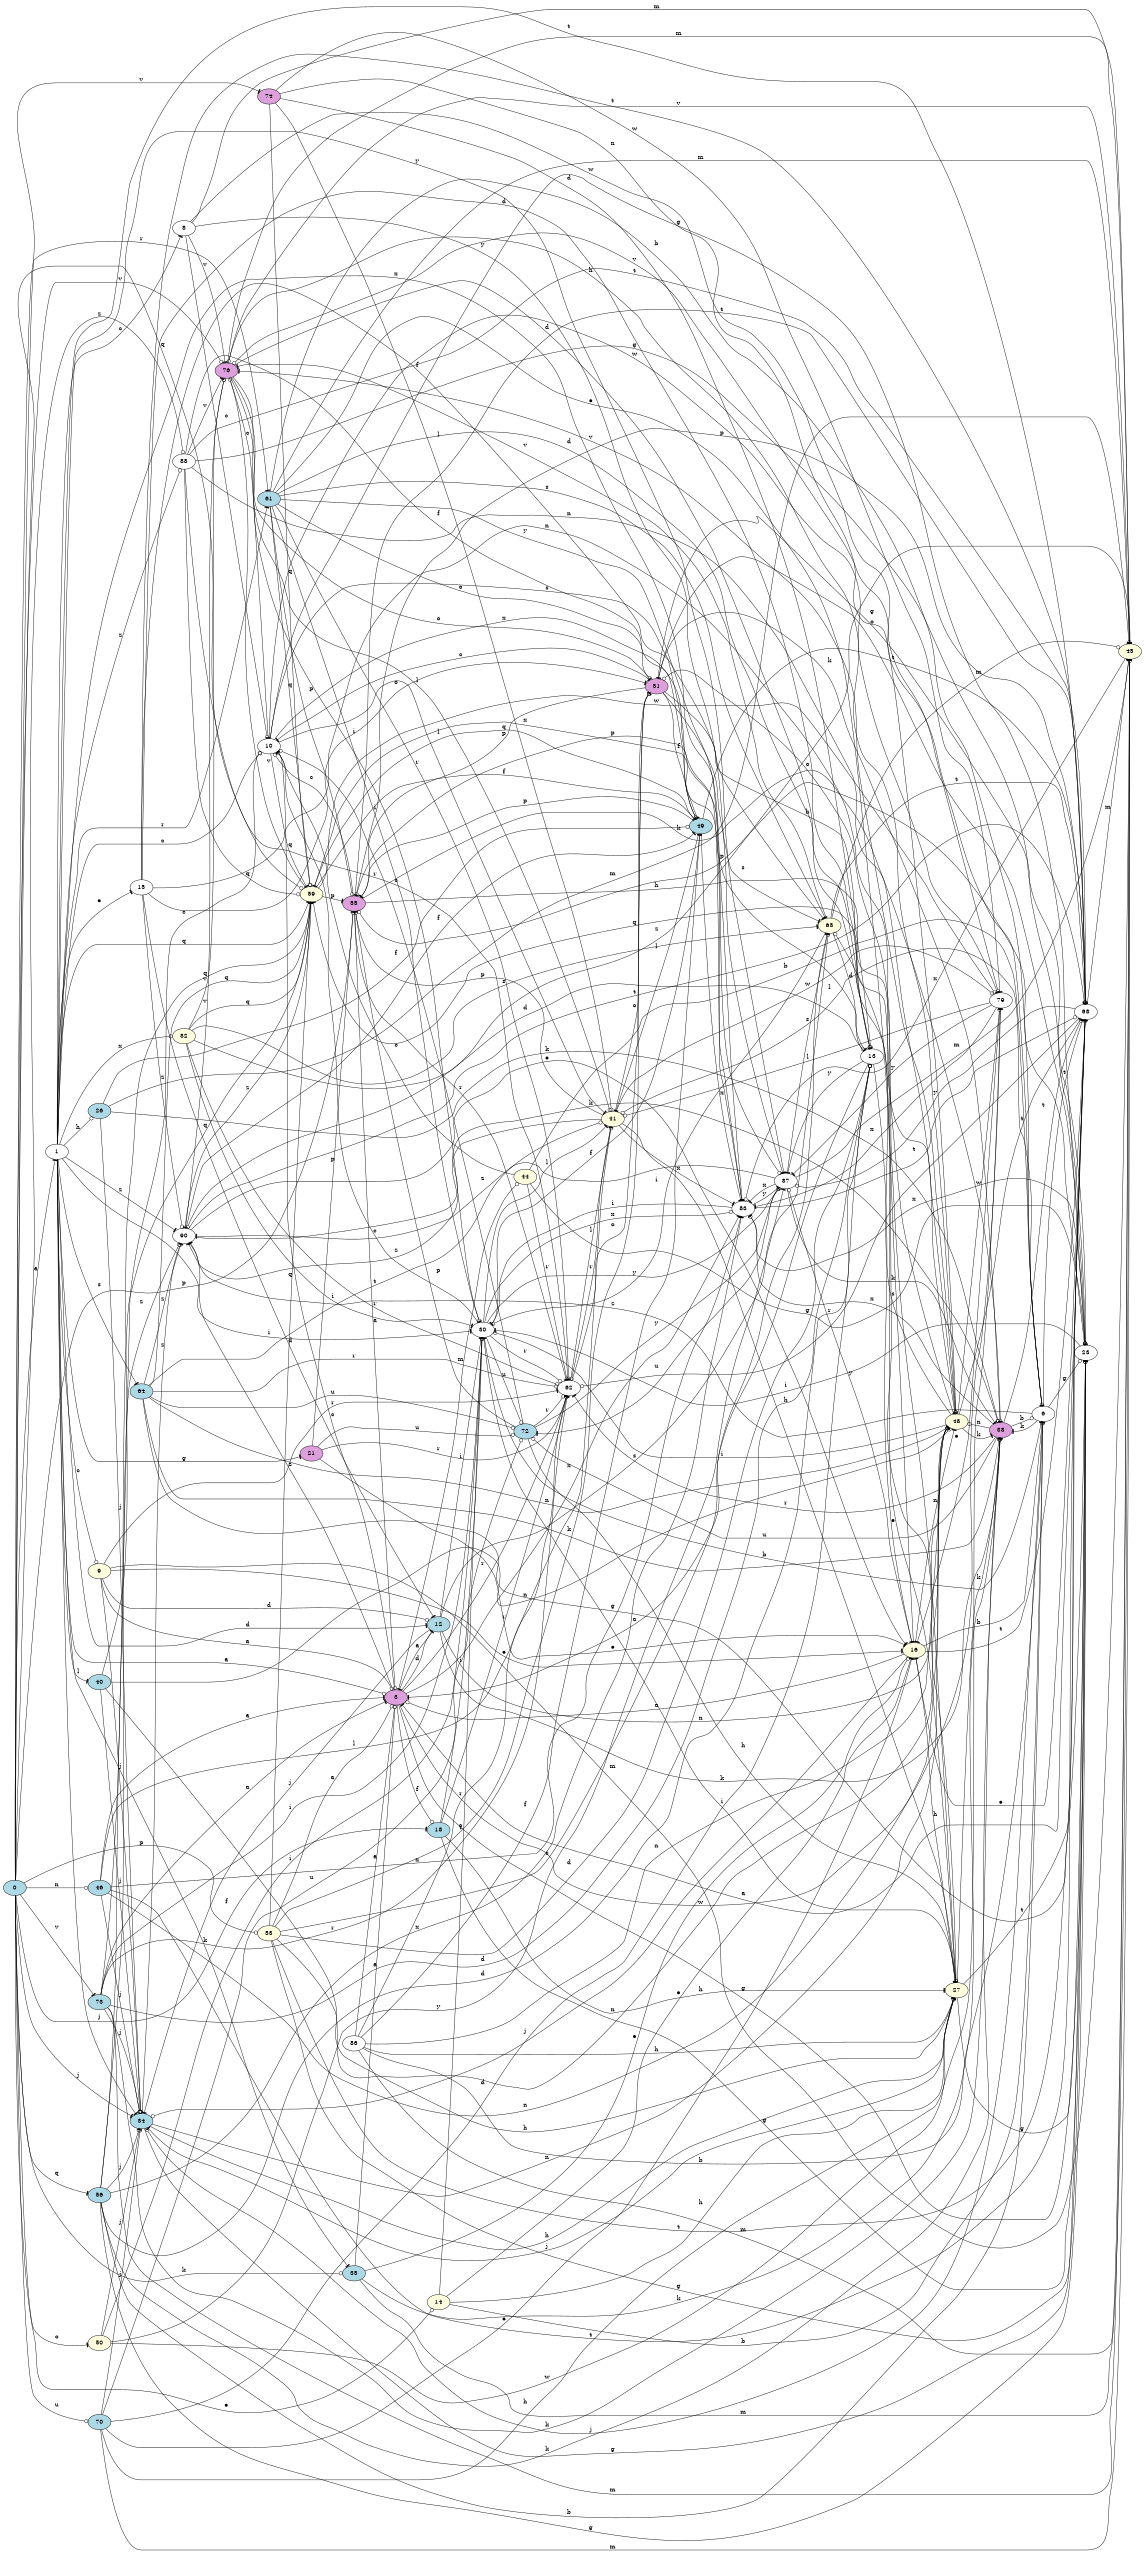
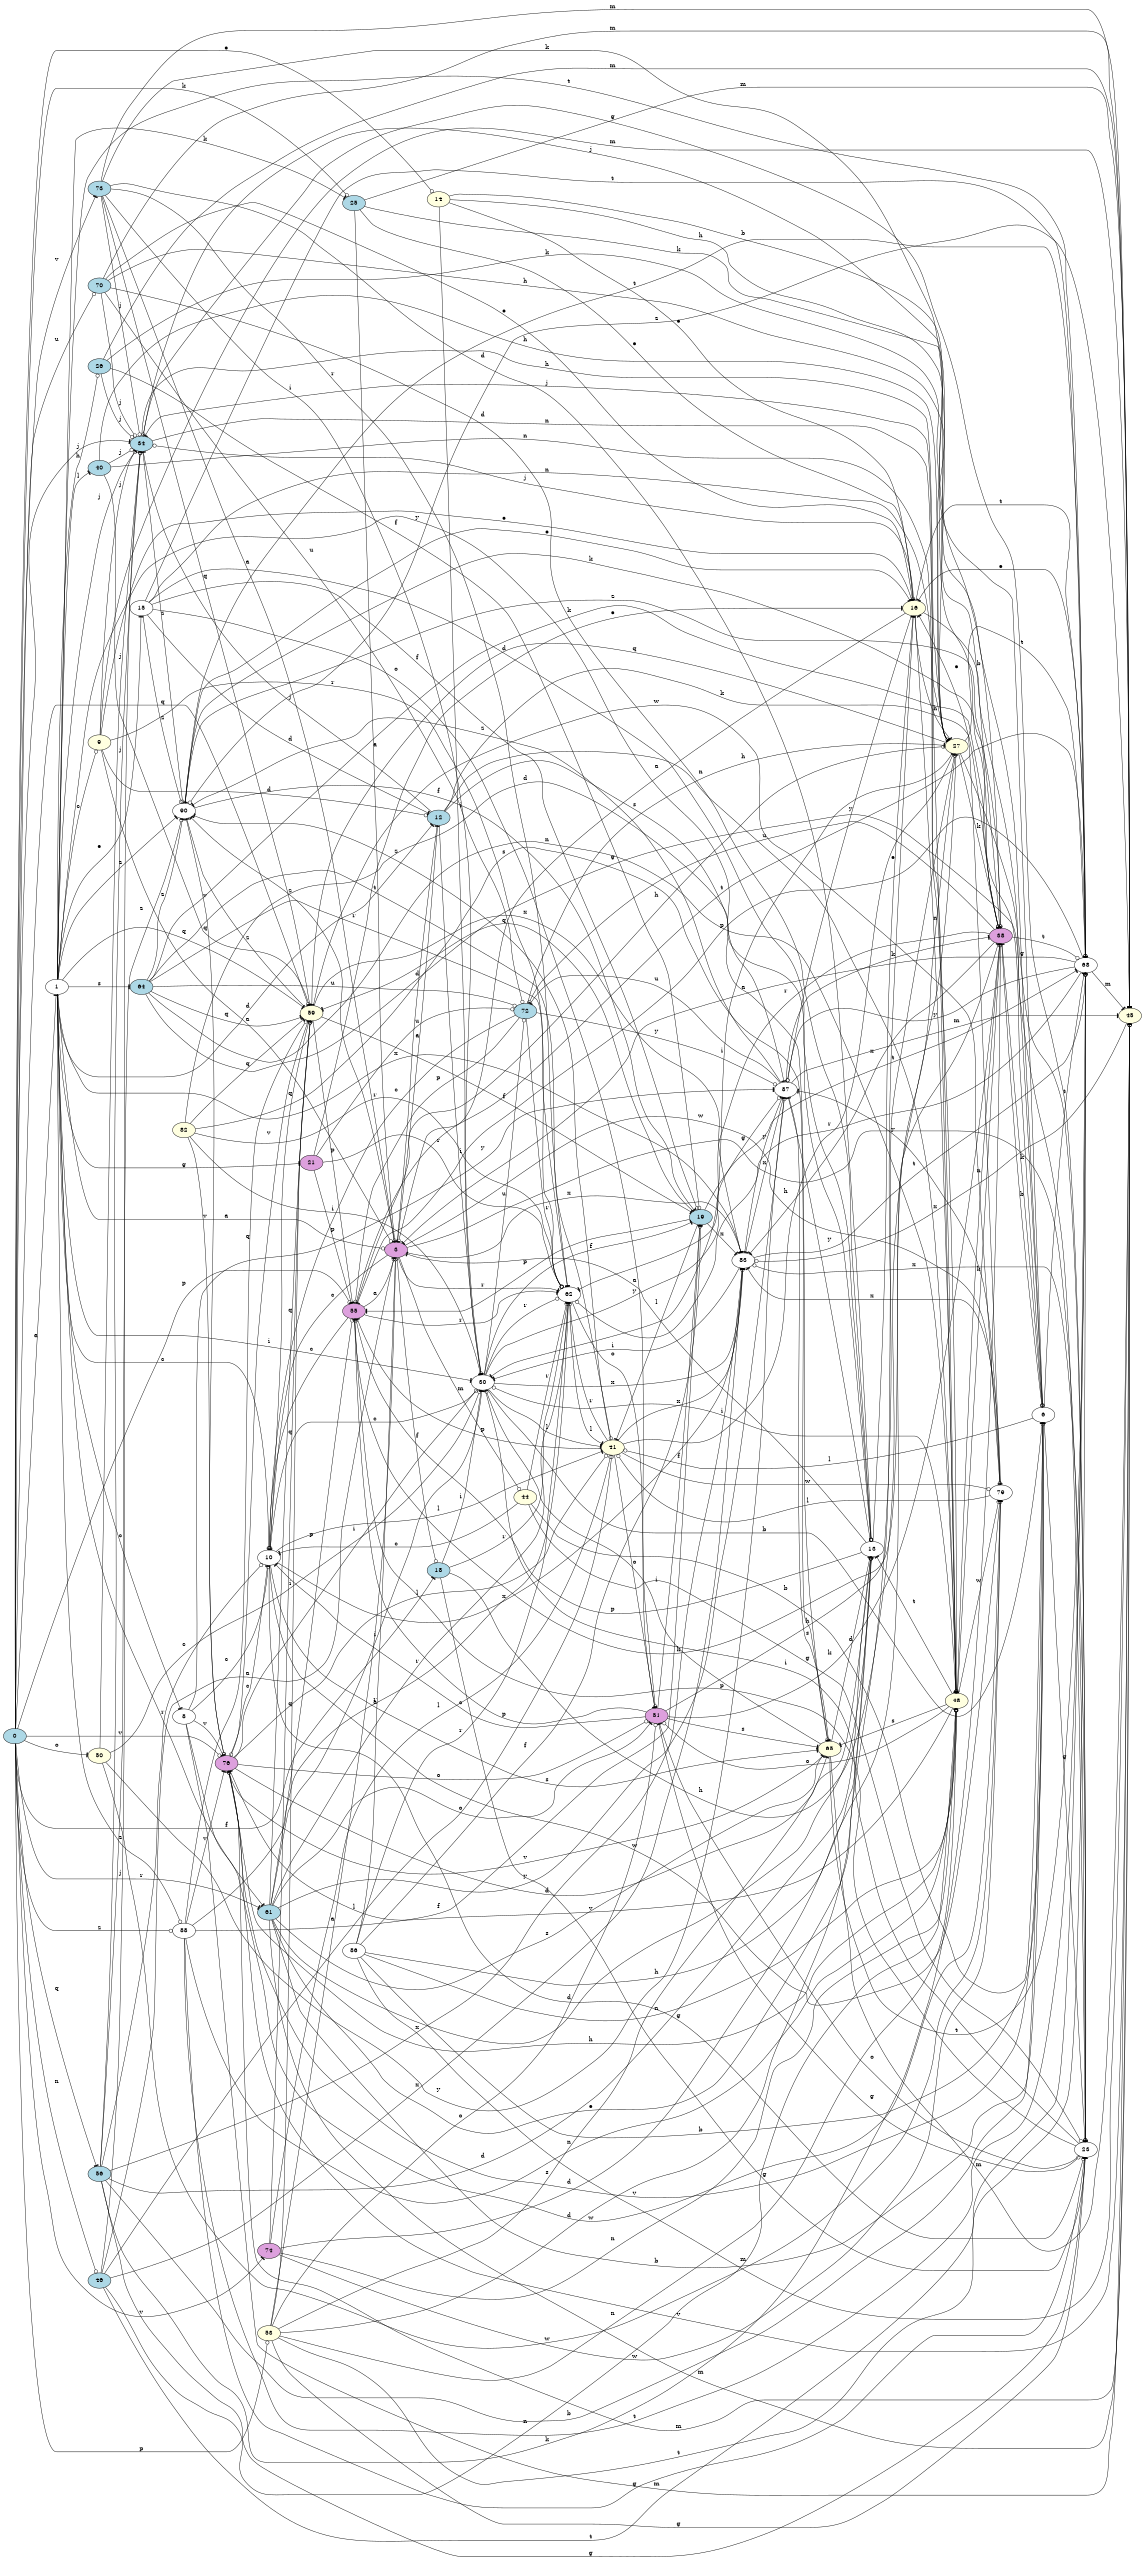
node "49": label "49" -> "19"
edge "1" -> "82": removed, label "x"
edge "48" -> "65": arrowhead odot -> tee
edge "48" -> "68": now "48" -> "13"
node "35": label "35" -> "25"
